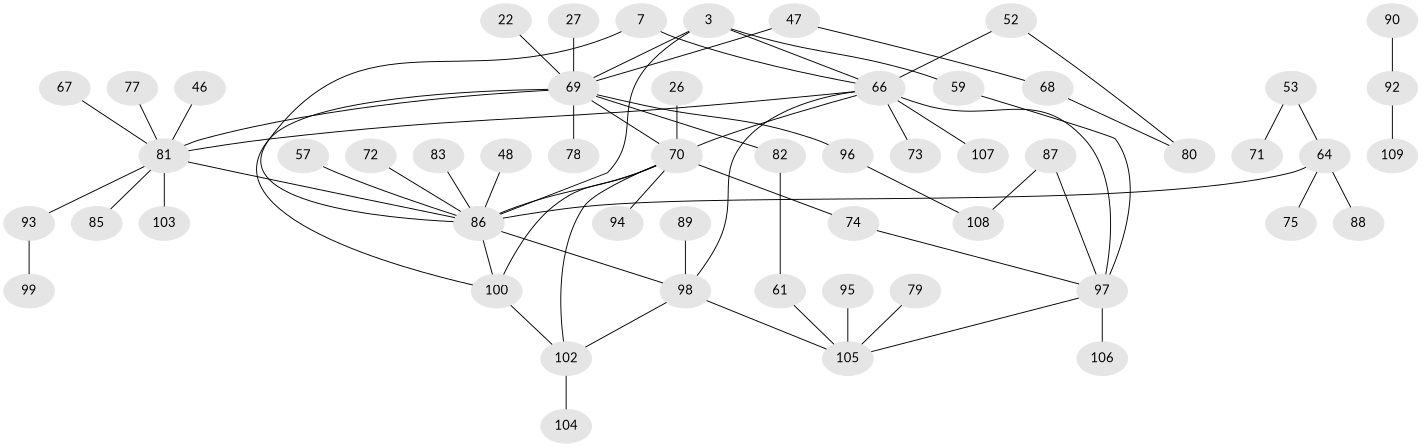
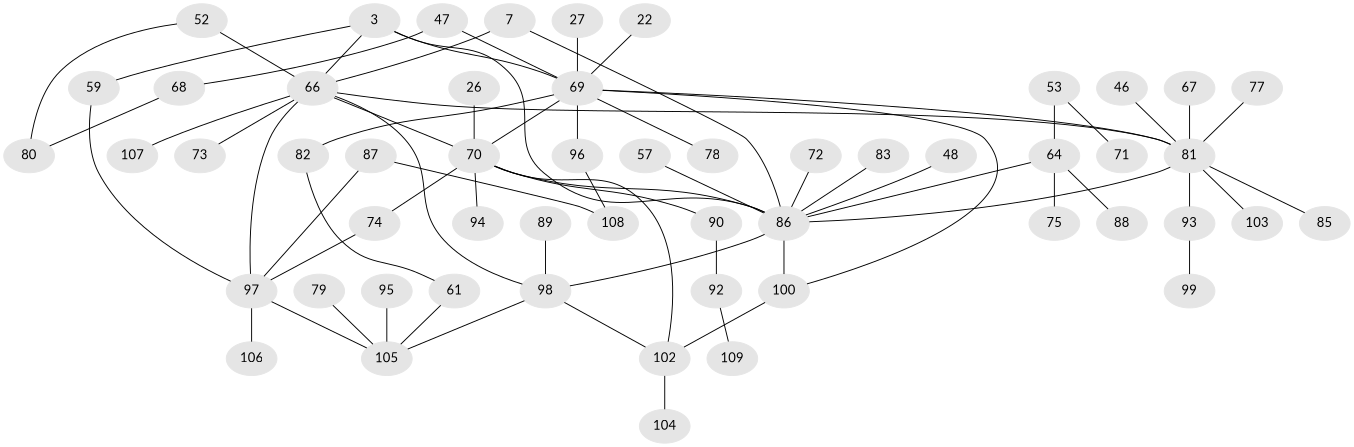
edge "70" -- "100": now "70" -- "90"
